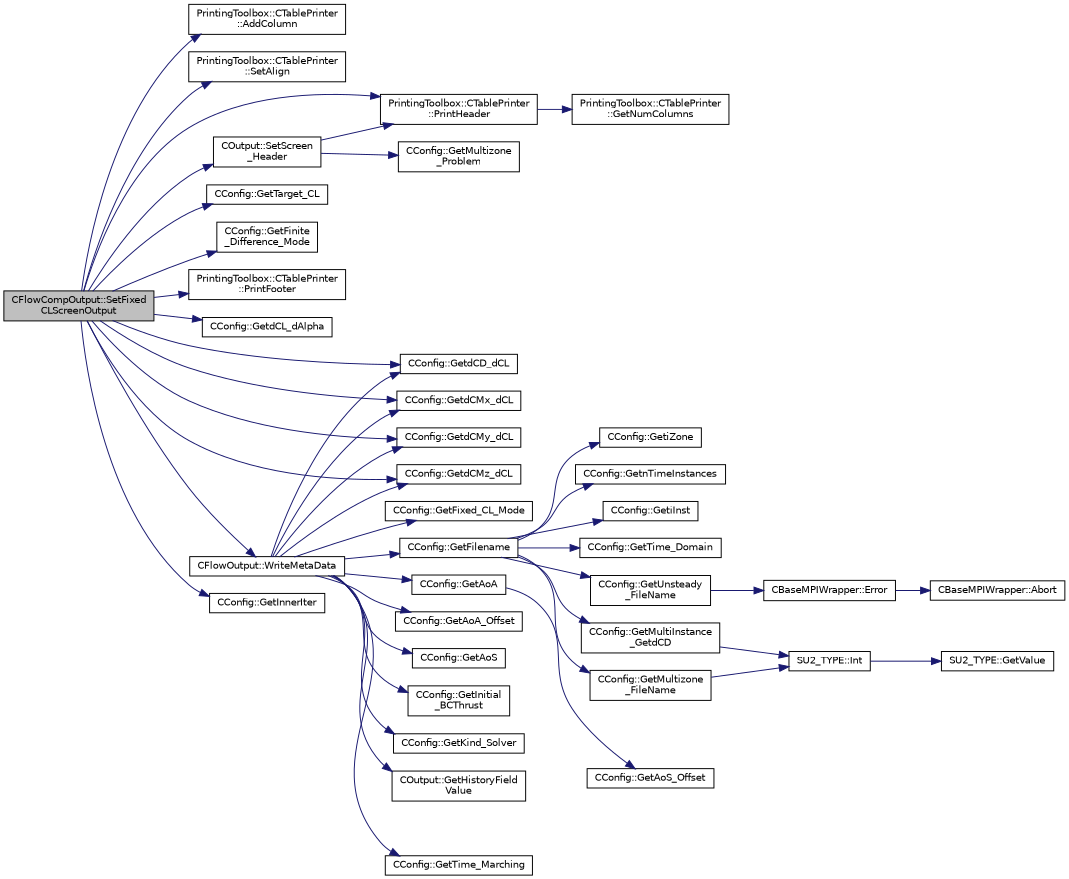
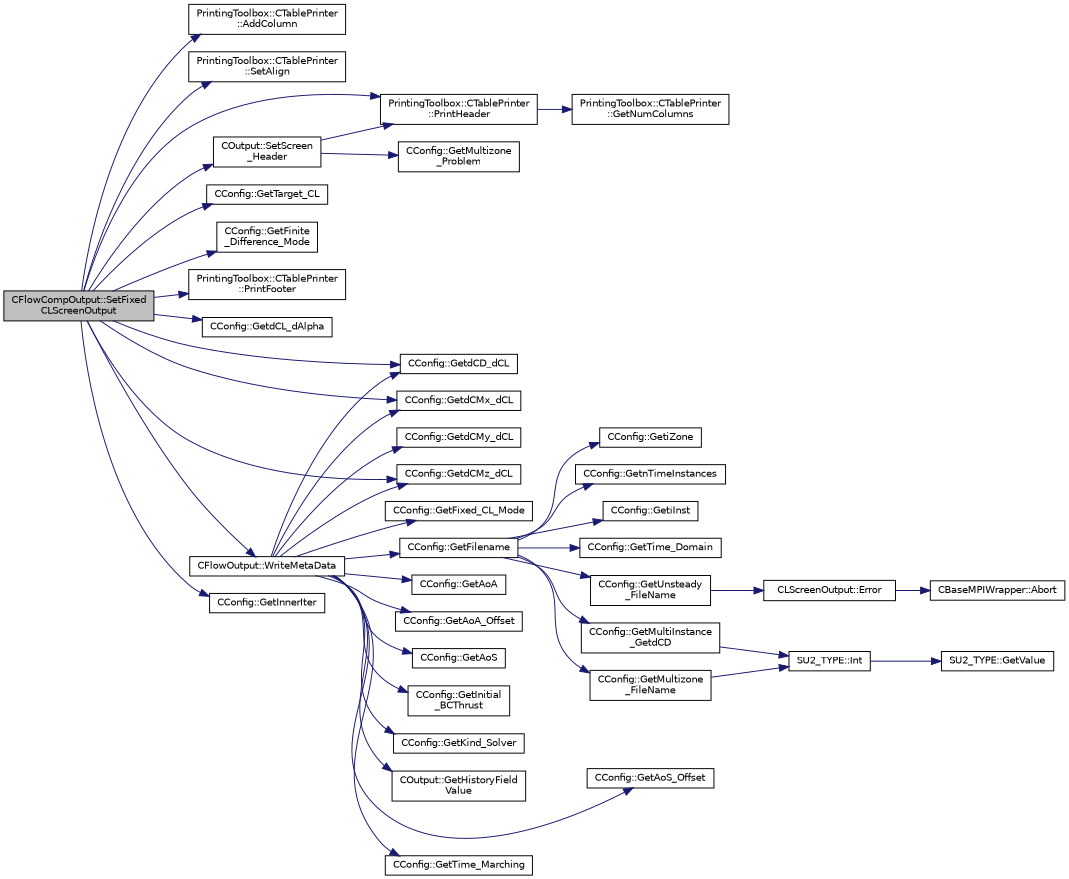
edge "CFlowCompOutput::SetFixed CLScreenOutput" -> "CConfig::GetdCMy_dCL": removed
node "CBaseMPIWrapper::Error": label "CBaseMPIWrapper::Error" -> "CLScreenOutput::Error"
edge "CConfig::GetAoA" -> "CConfig::GetAoS_Offset": now "CFlowOutput::WriteMetaData" -> "CConfig::GetAoS_Offset"
